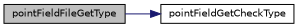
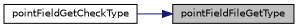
edge "pointFieldFileGetType" -> "pointFieldGetCheckType": reversed
